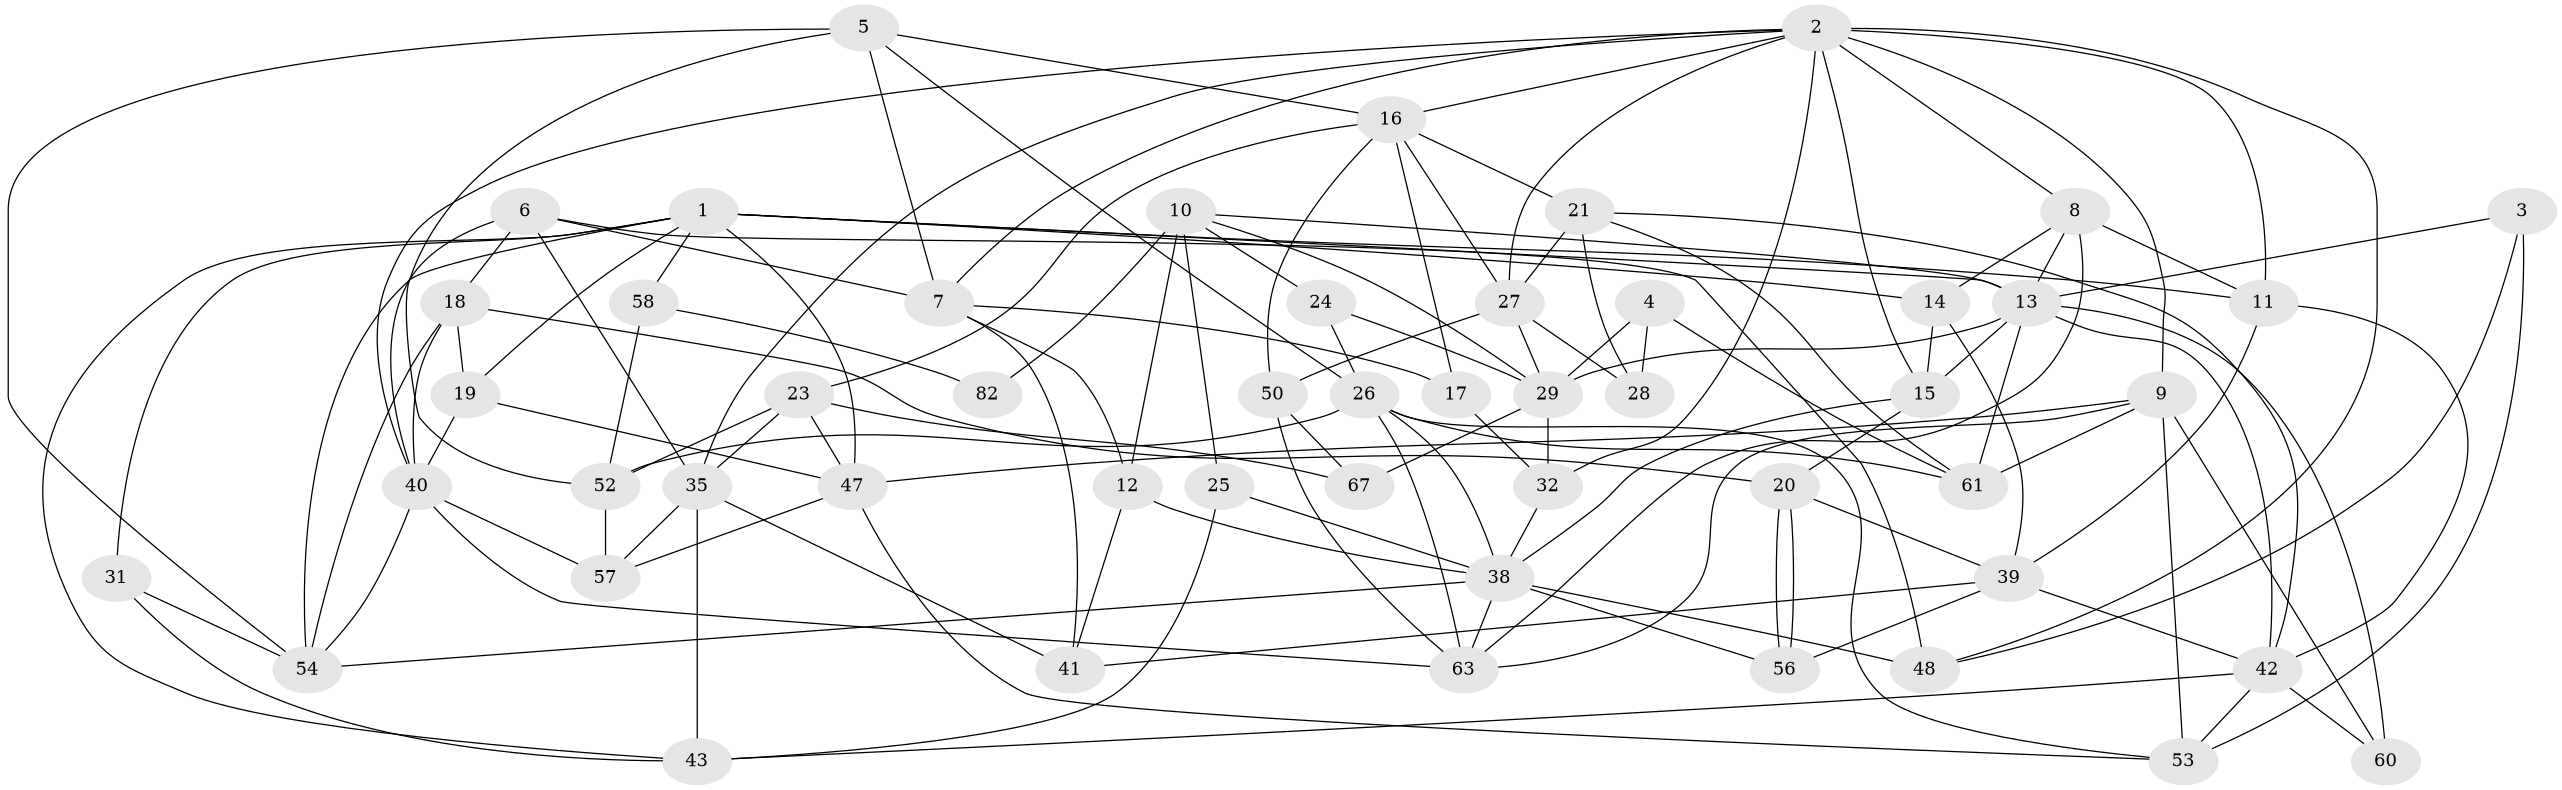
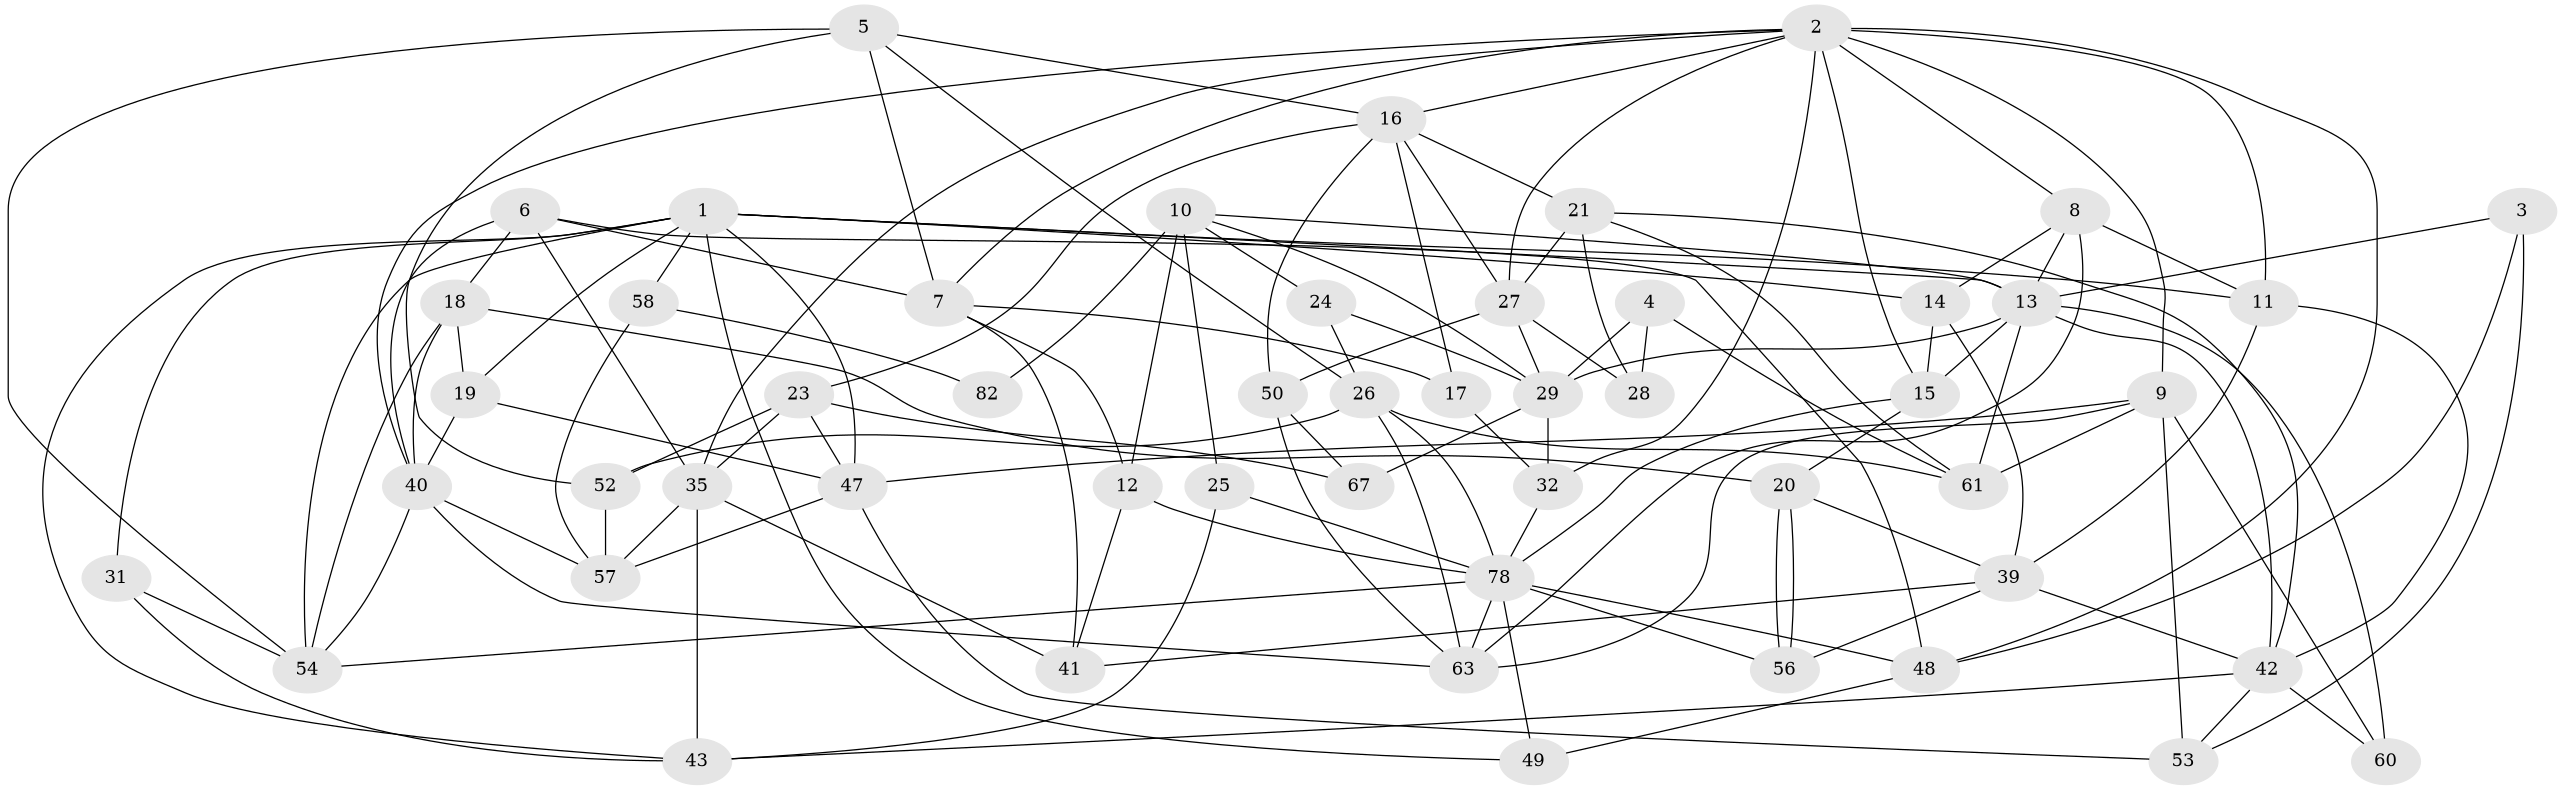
edge "58" -- "52": now "58" -- "57"
edge "26" -- "53": removed
node "38": label "38" -> "78"
node "49": added
